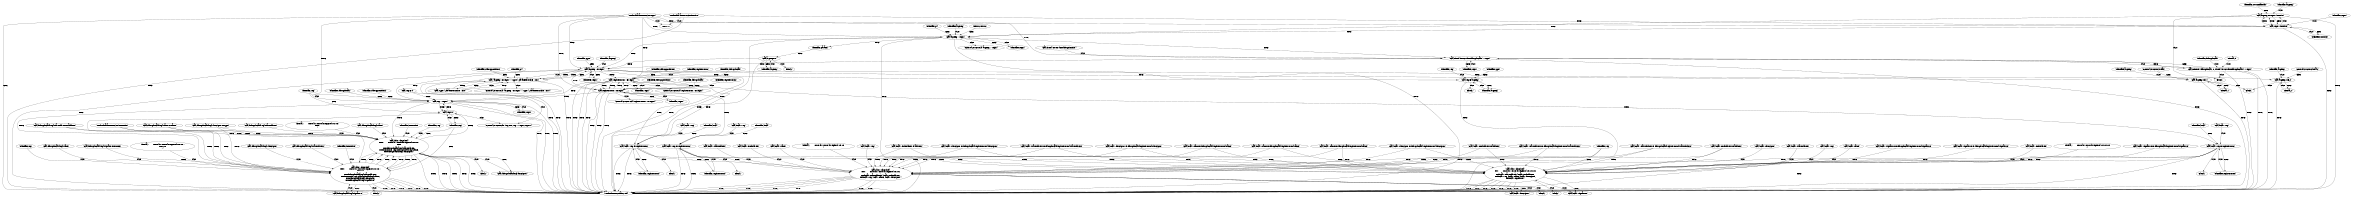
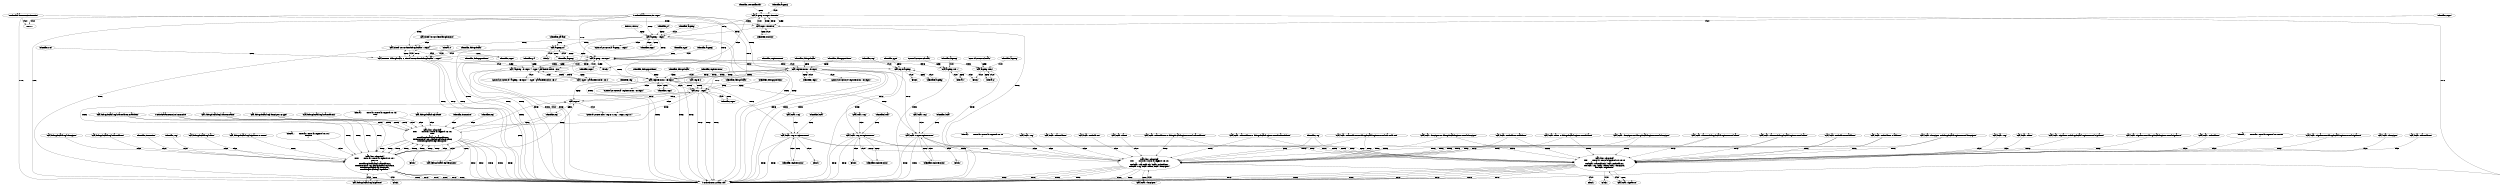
edge "(Call,argReg > regsz)" -> "(Identifier,params)": now "(Call,argReg > regsz)" -> "(Call,argReg++)"
node "(Identifier,MA)": added
edge "(Call,reg = 0)" -> "(ControlStructure,for (reg = 0; reg < regsz; reg++))": now "(Call,reg < regsz)" -> "(ControlStructure,for (reg = 0; reg < regsz; reg++))"
